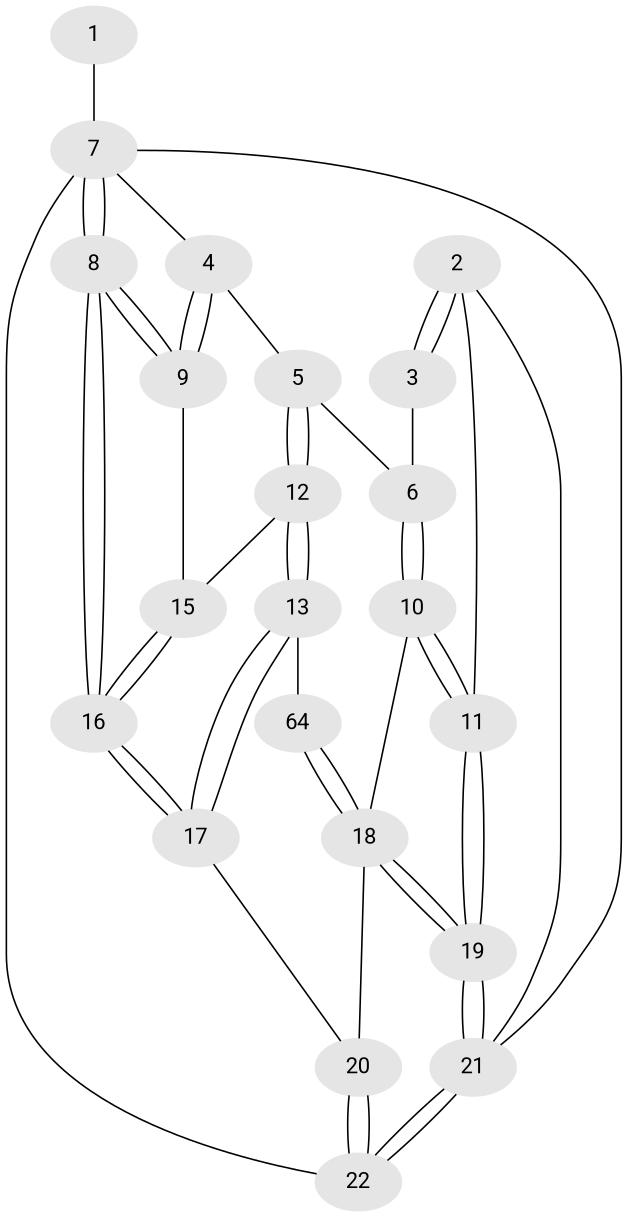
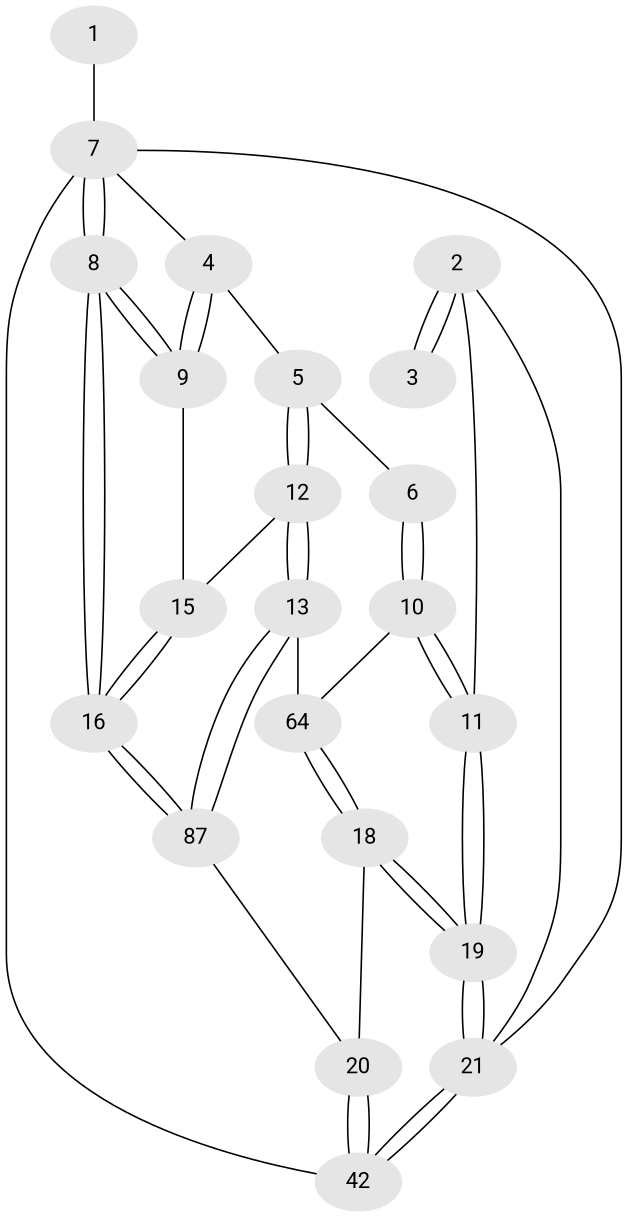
edge "3" -- "6": removed
edge "10" -- "18": now "10" -- "64"
node "17": label "17" -> "87"
node "22": label "22" -> "42"
